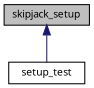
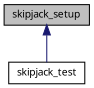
node "setup_test": label "setup_test" -> "skipjack_test"
